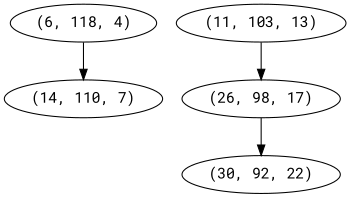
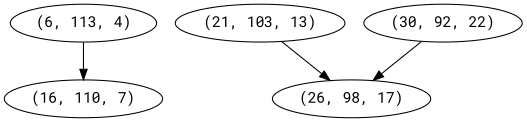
node "(6, 118, 4)": label "(6, 118, 4)" -> "(6, 113, 4)"
node "(11, 103, 13)": label "(11, 103, 13)" -> "(21, 103, 13)"
node "(14, 110, 7)": label "(14, 110, 7)" -> "(16, 110, 7)"
edge "(26, 98, 17)" -> "(30, 92, 22)": reversed
